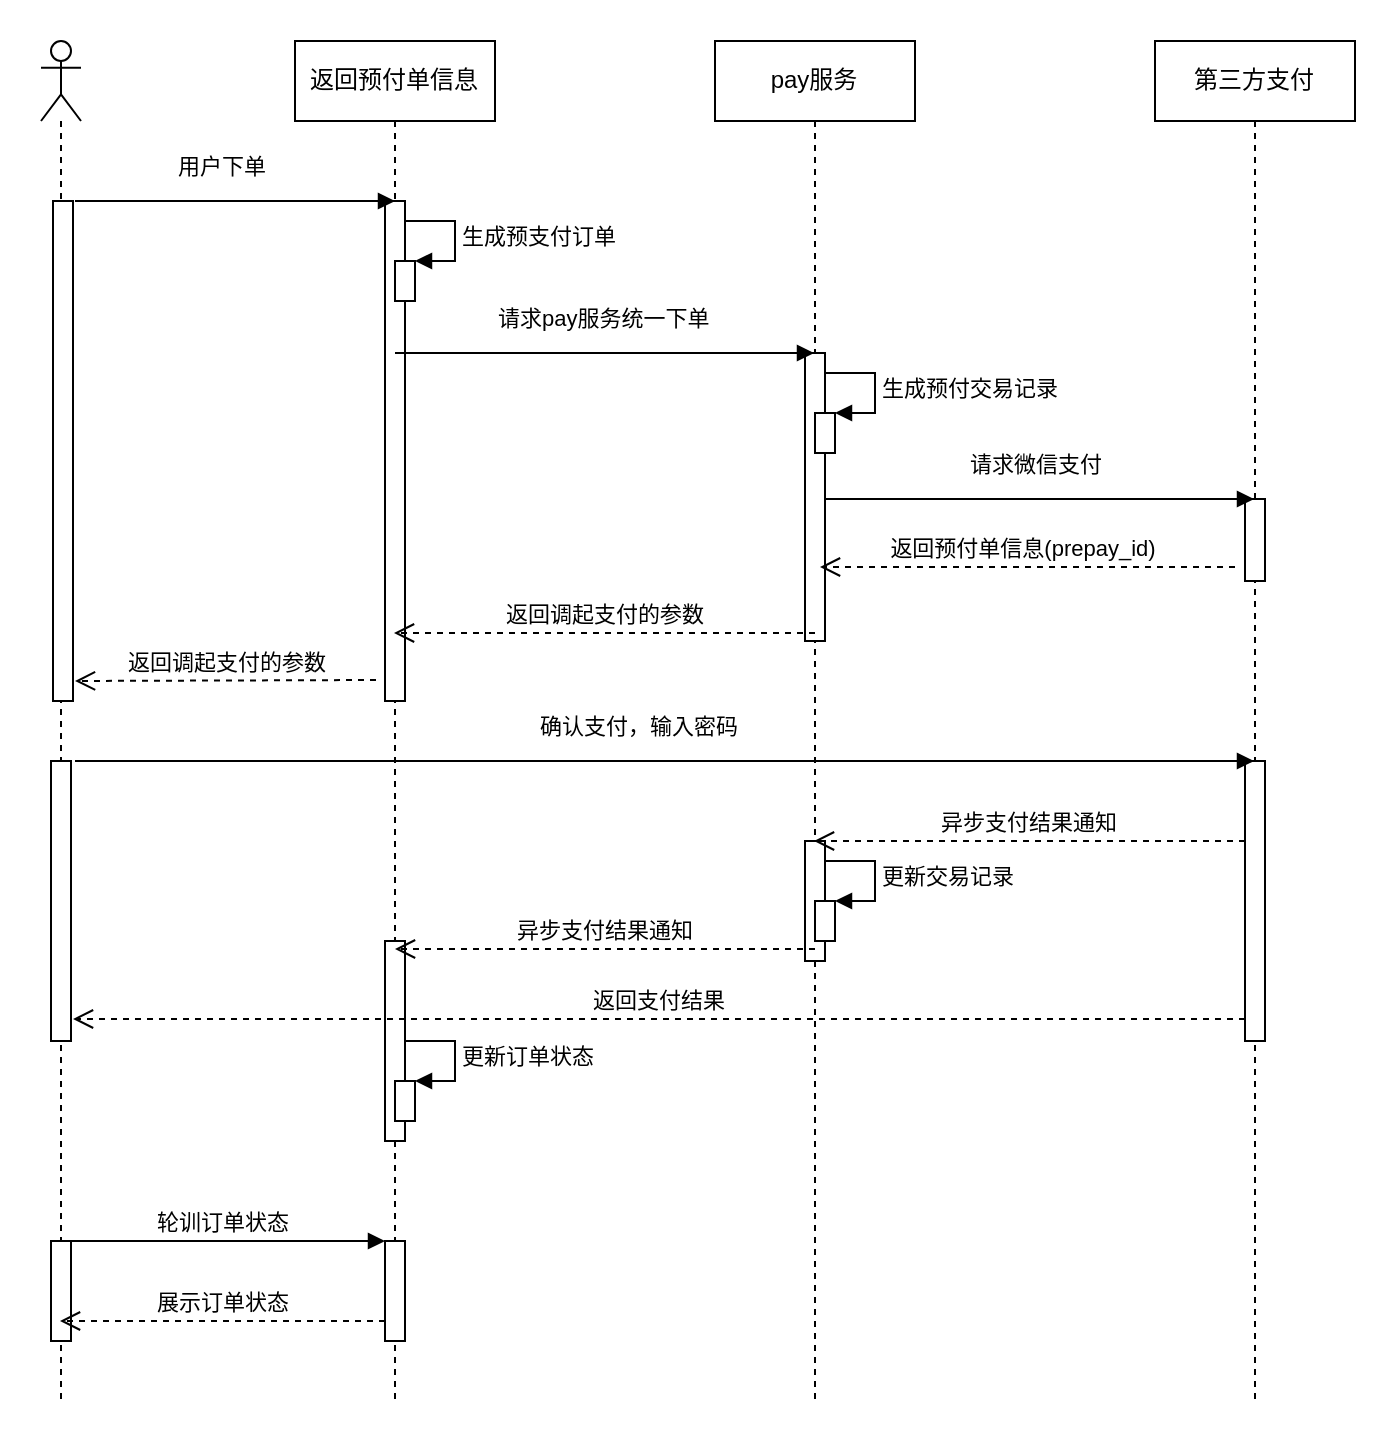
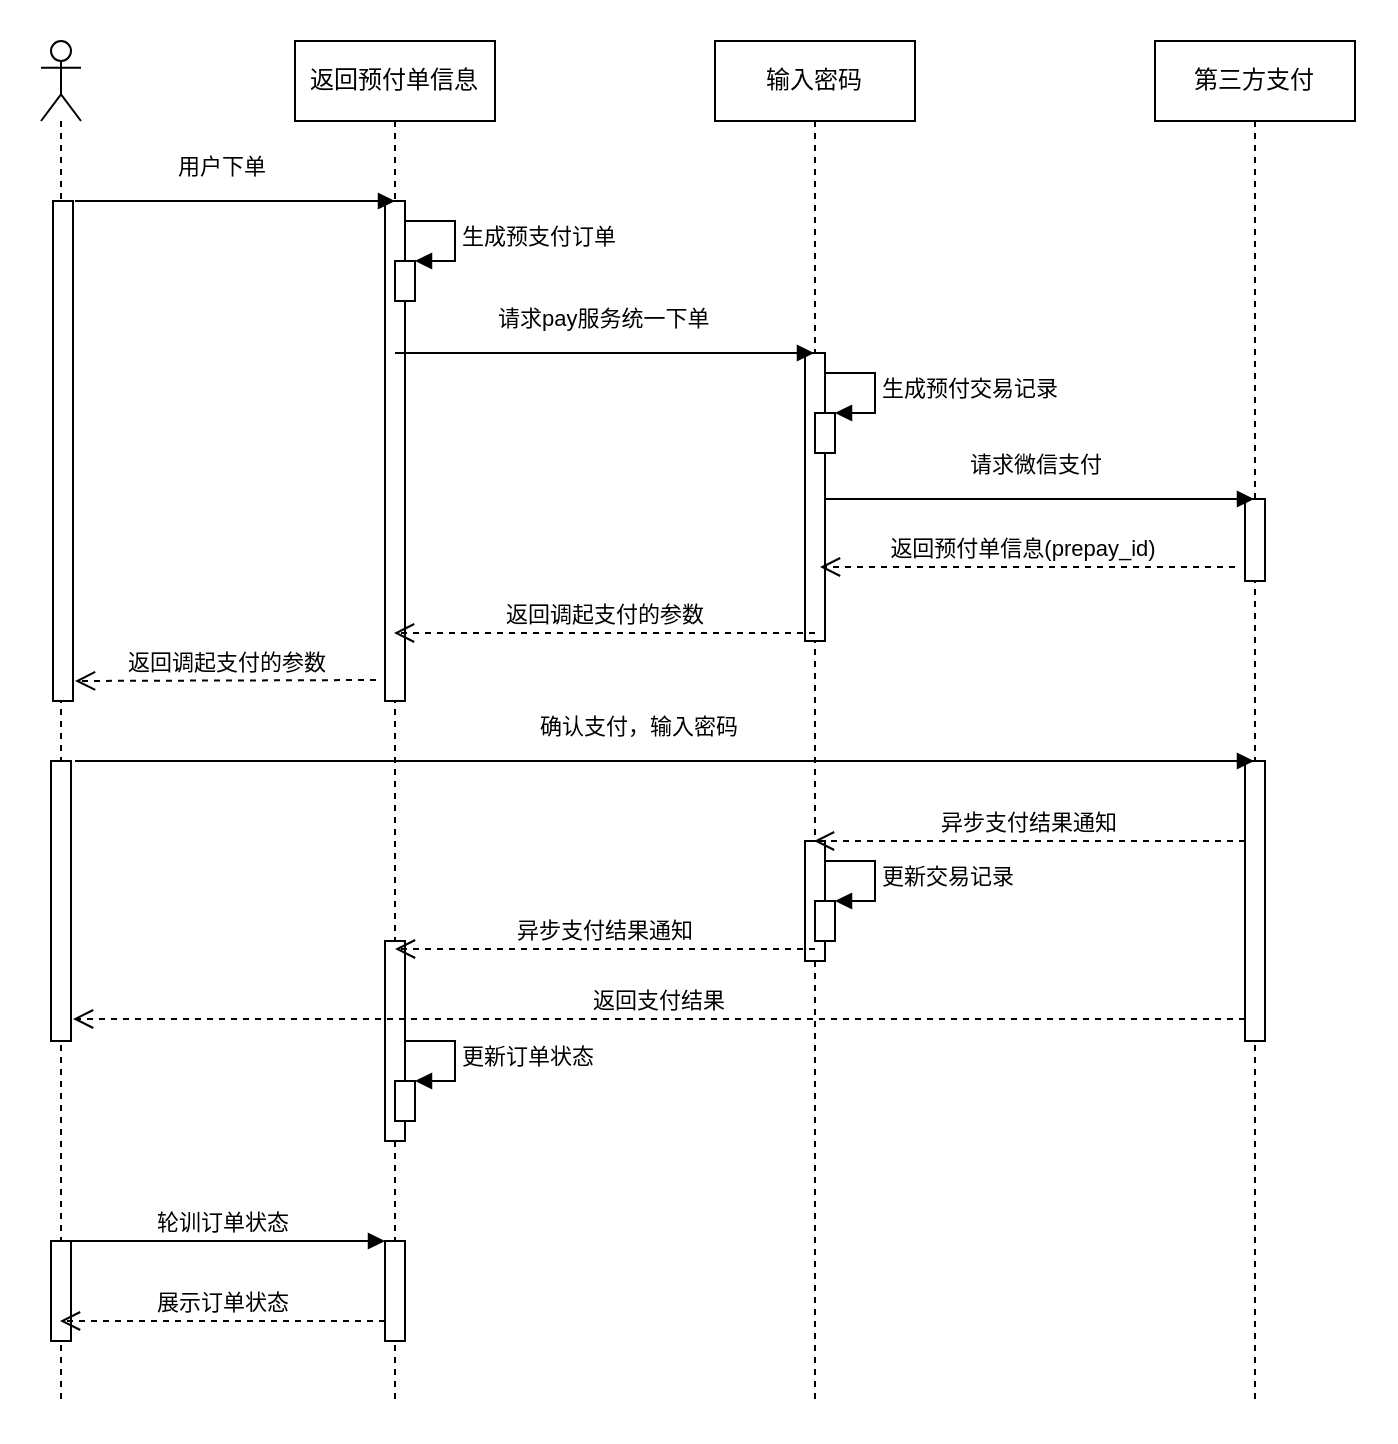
node "pay服务": label "pay服务" -> "输入密码"
